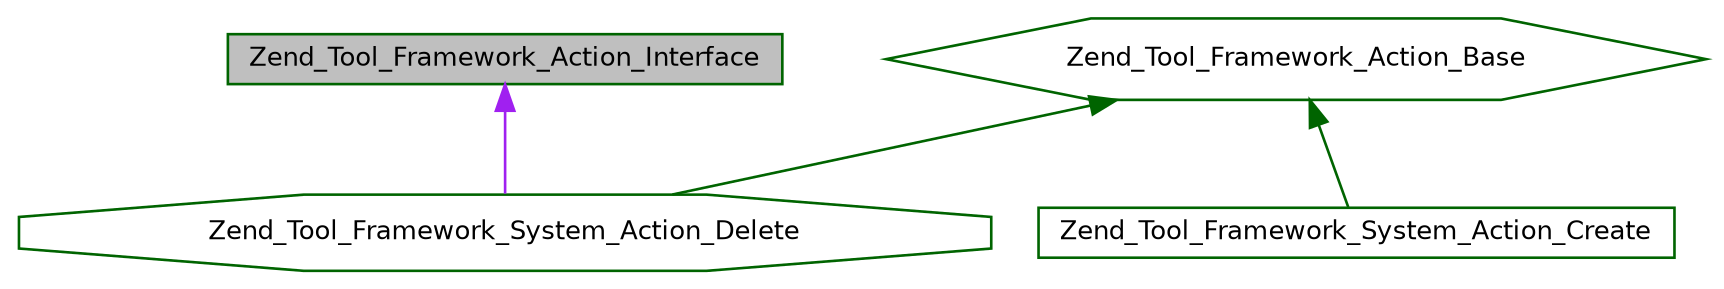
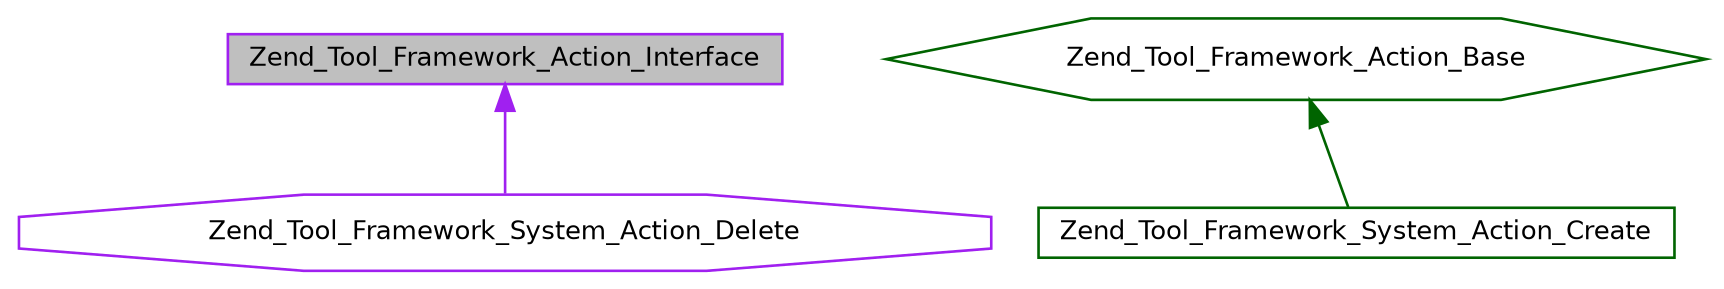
node "Zend_Tool_Framework_Action_Interface": color darkgreen -> purple
edge "Zend_Tool_Framework_System_Action_Delete" -> "Zend_Tool_Framework_Action_Base": removed
node "Zend_Tool_Framework_System_Action_Delete": color darkgreen -> purple
